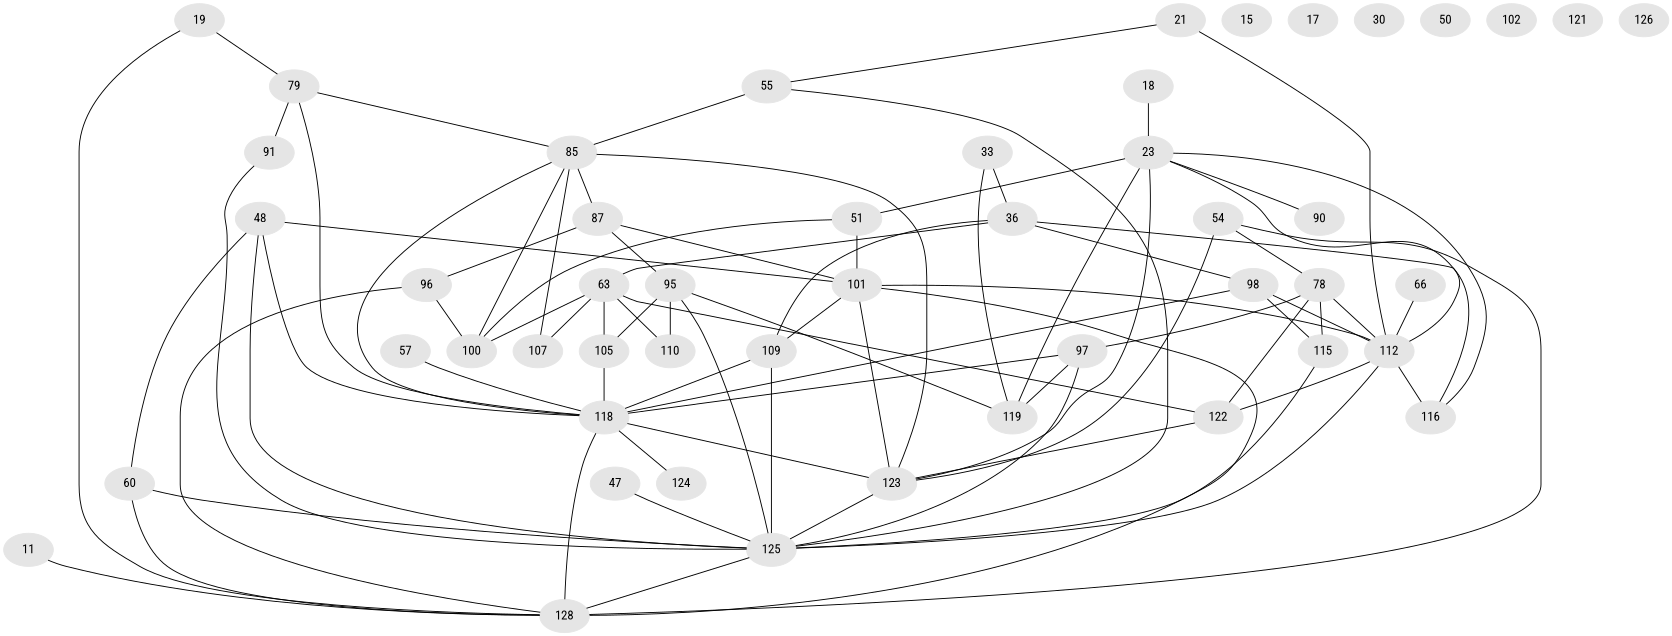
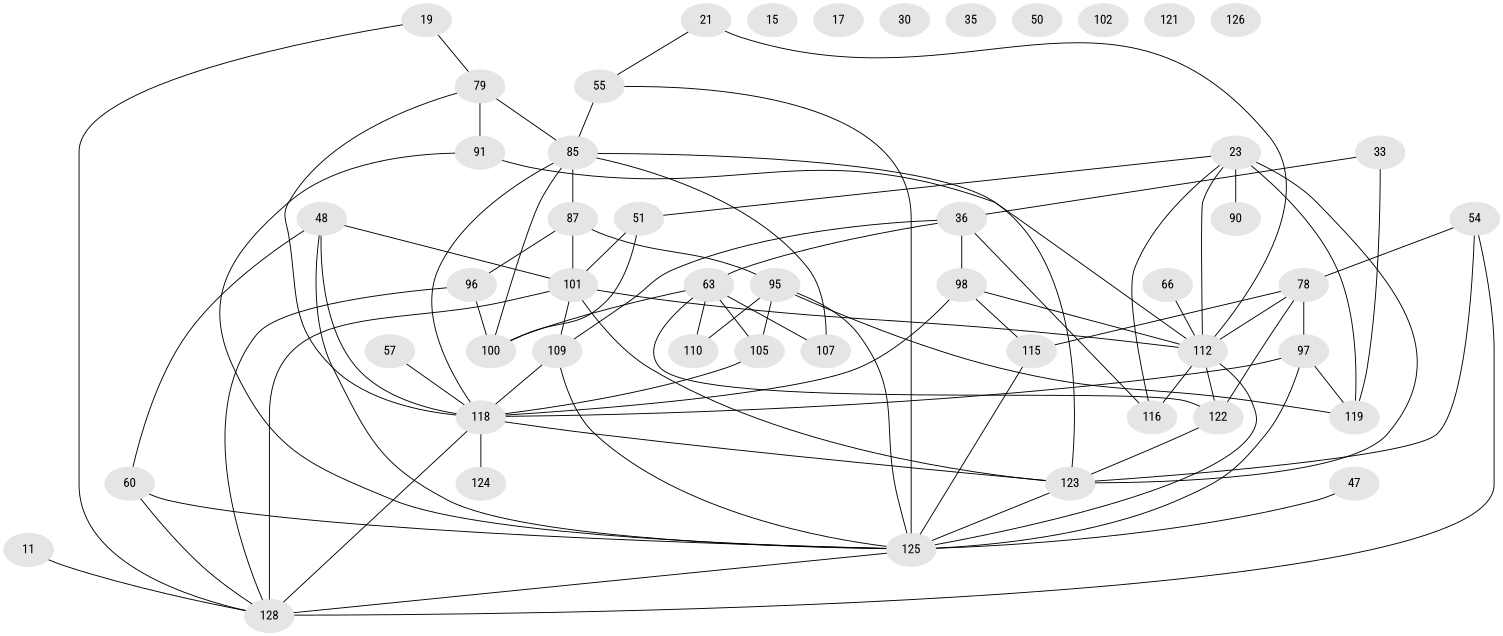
node "35": added
node "18": removed
edge "91" -- "112": added
